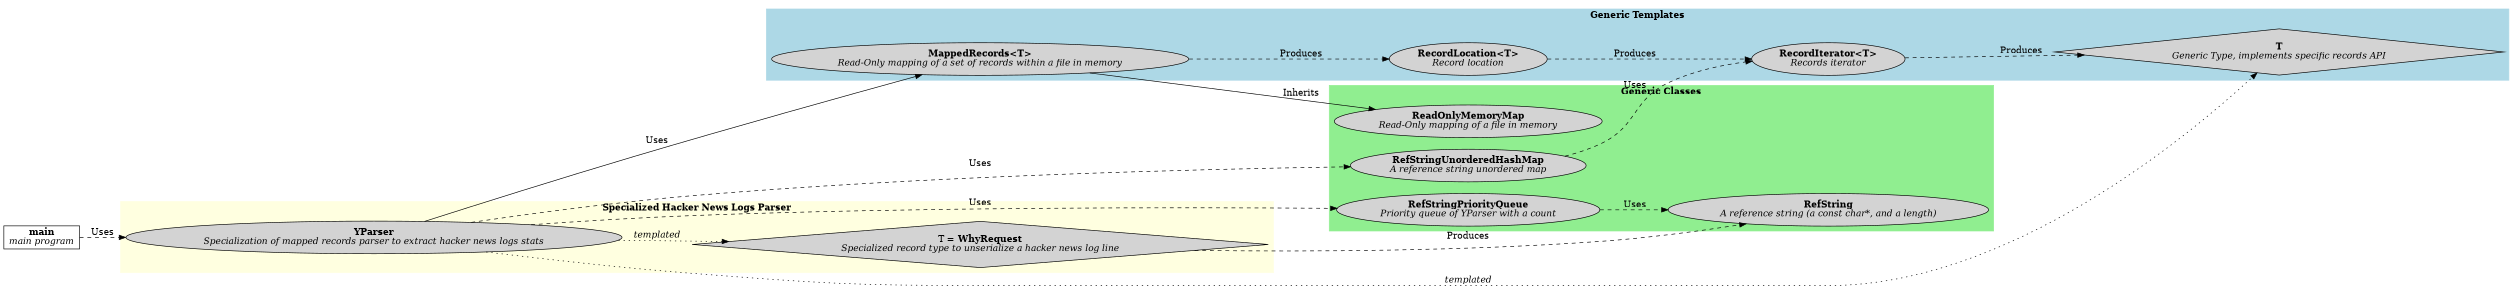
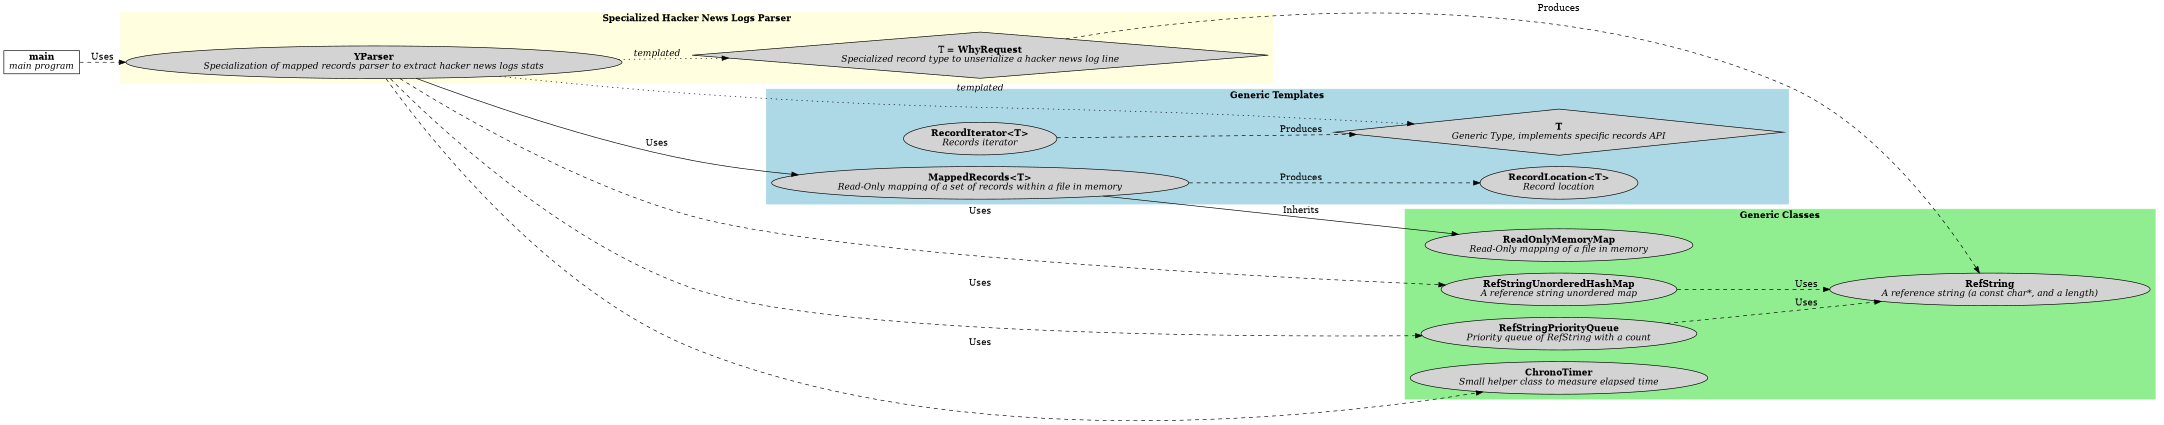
edge "RecordLocation<T>" -> "RecordIterator<T>": removed, label "Produces"
edge "RefStringUnorderedHashMap" -> "RecordIterator<T>": now "RefStringUnorderedHashMap" -> "RefString"
node "RefStringPriorityQueue": text "Priority queue of YParser with a count" -> "Priority queue of RefString with a count"
node "ChronoTimer": added
